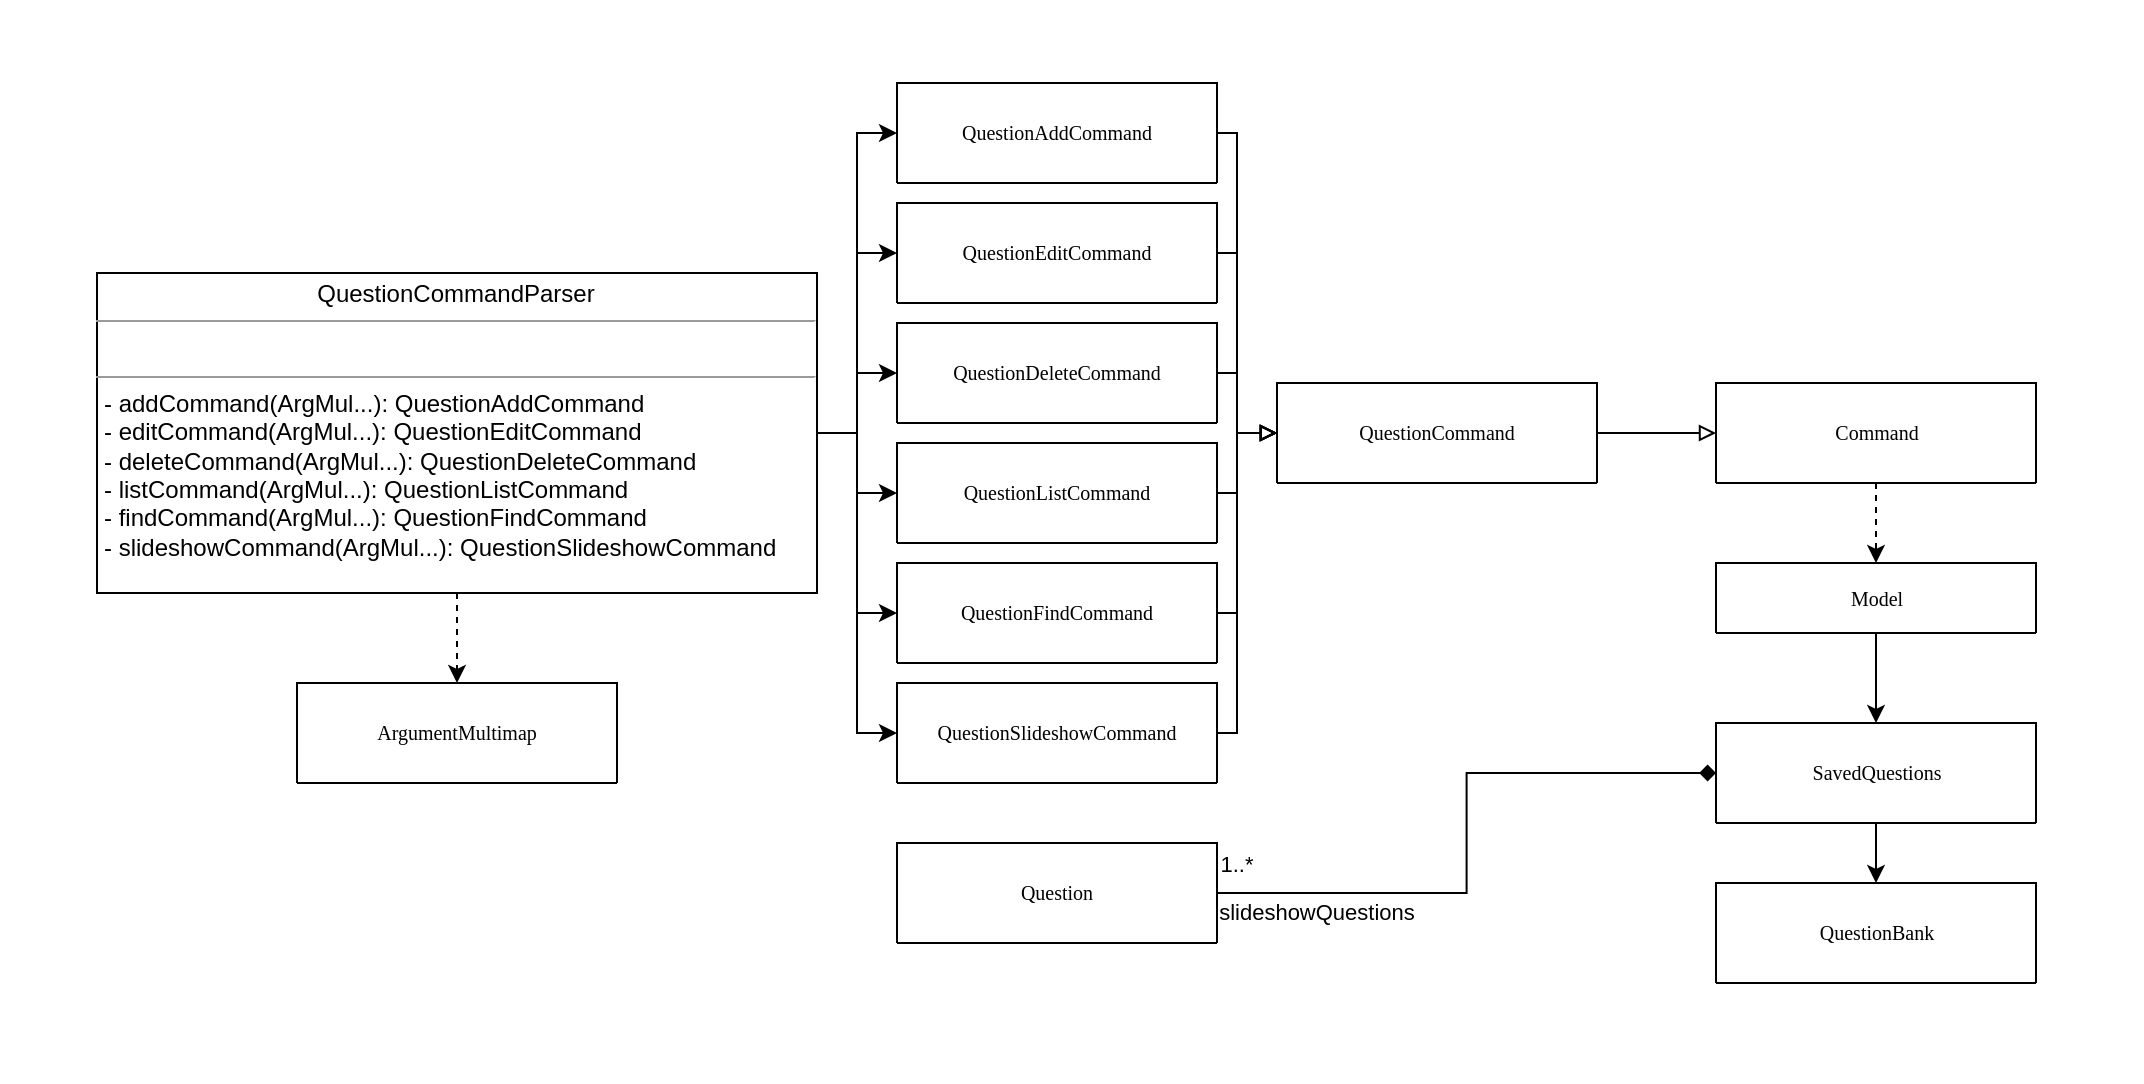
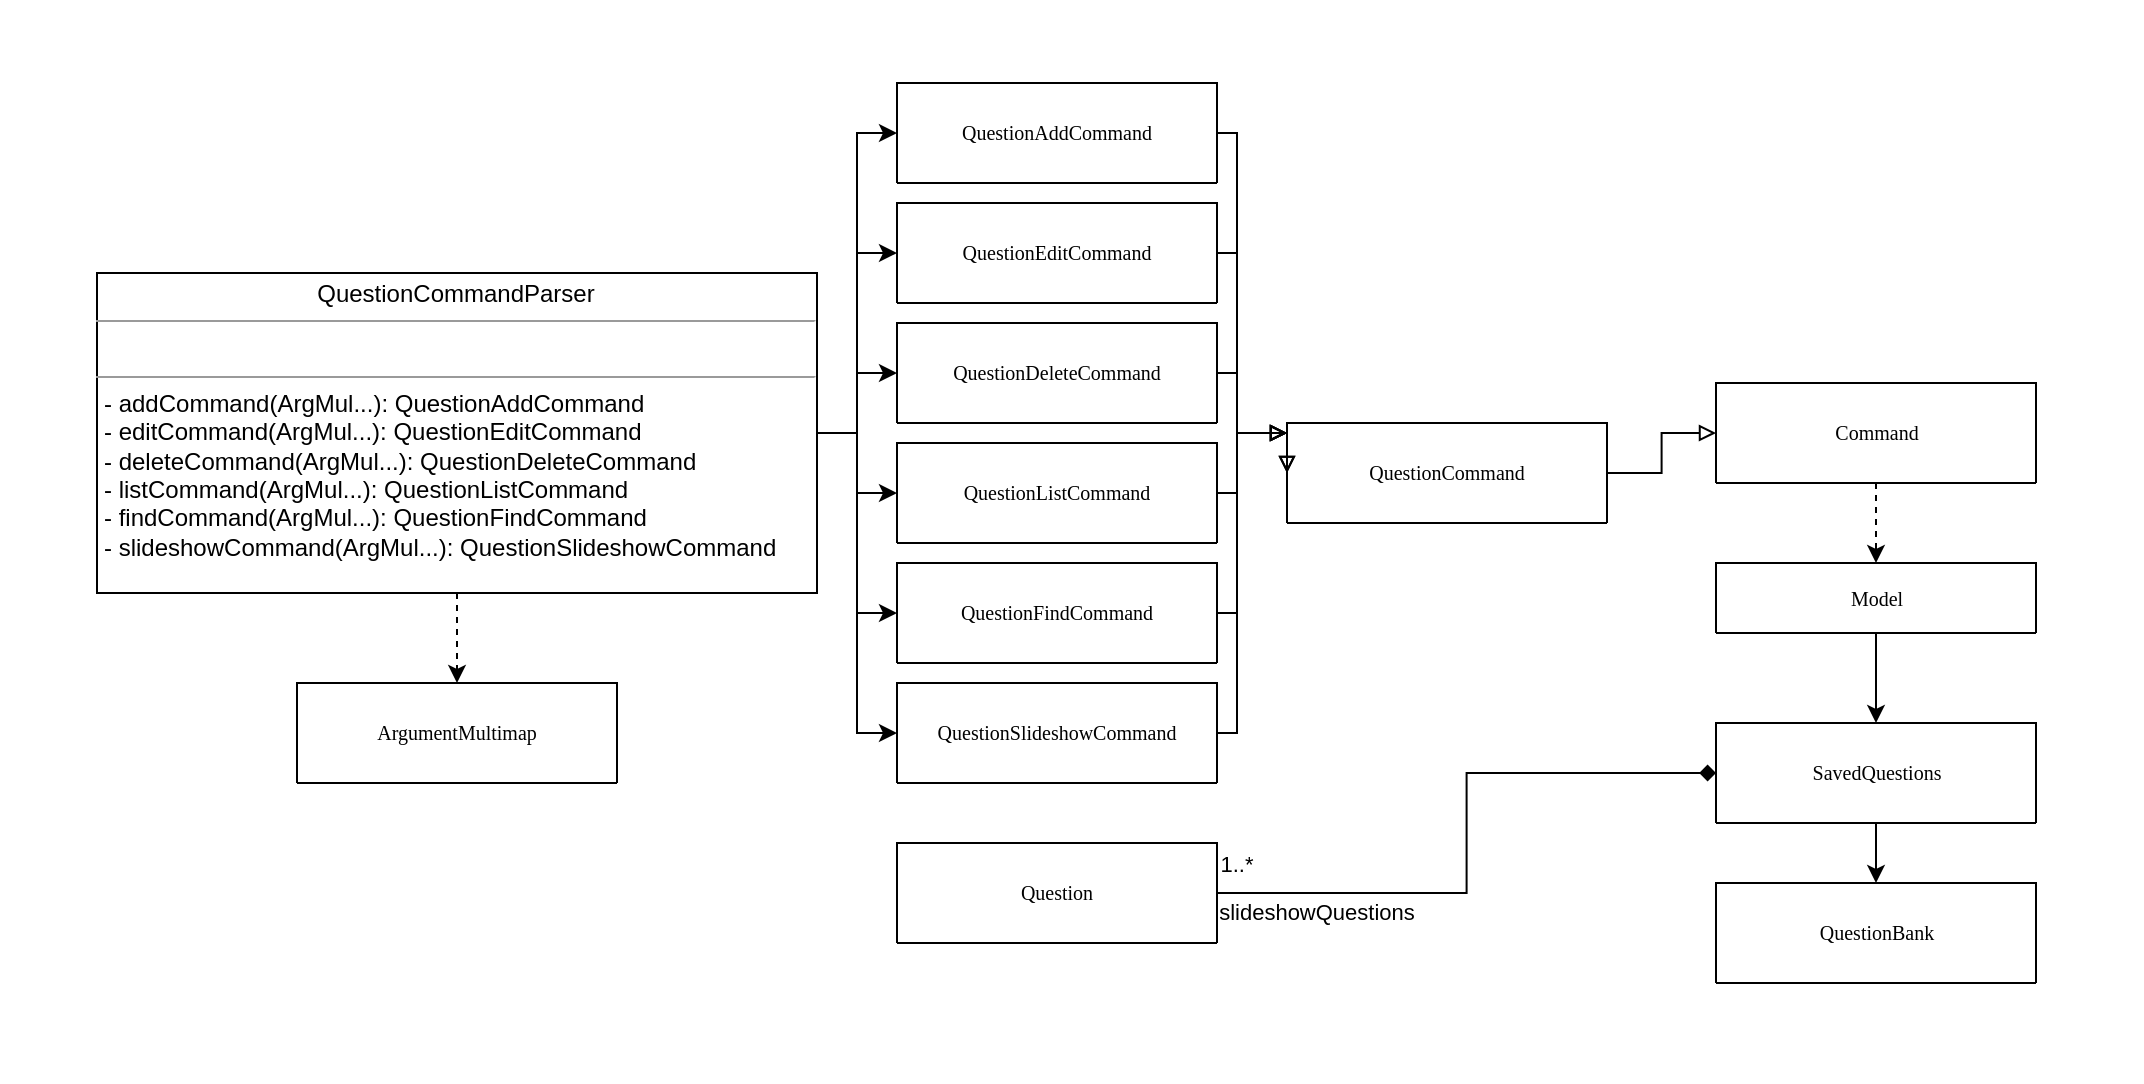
node "QuestionCommand": moved (1437, 433) -> (1447, 473)
